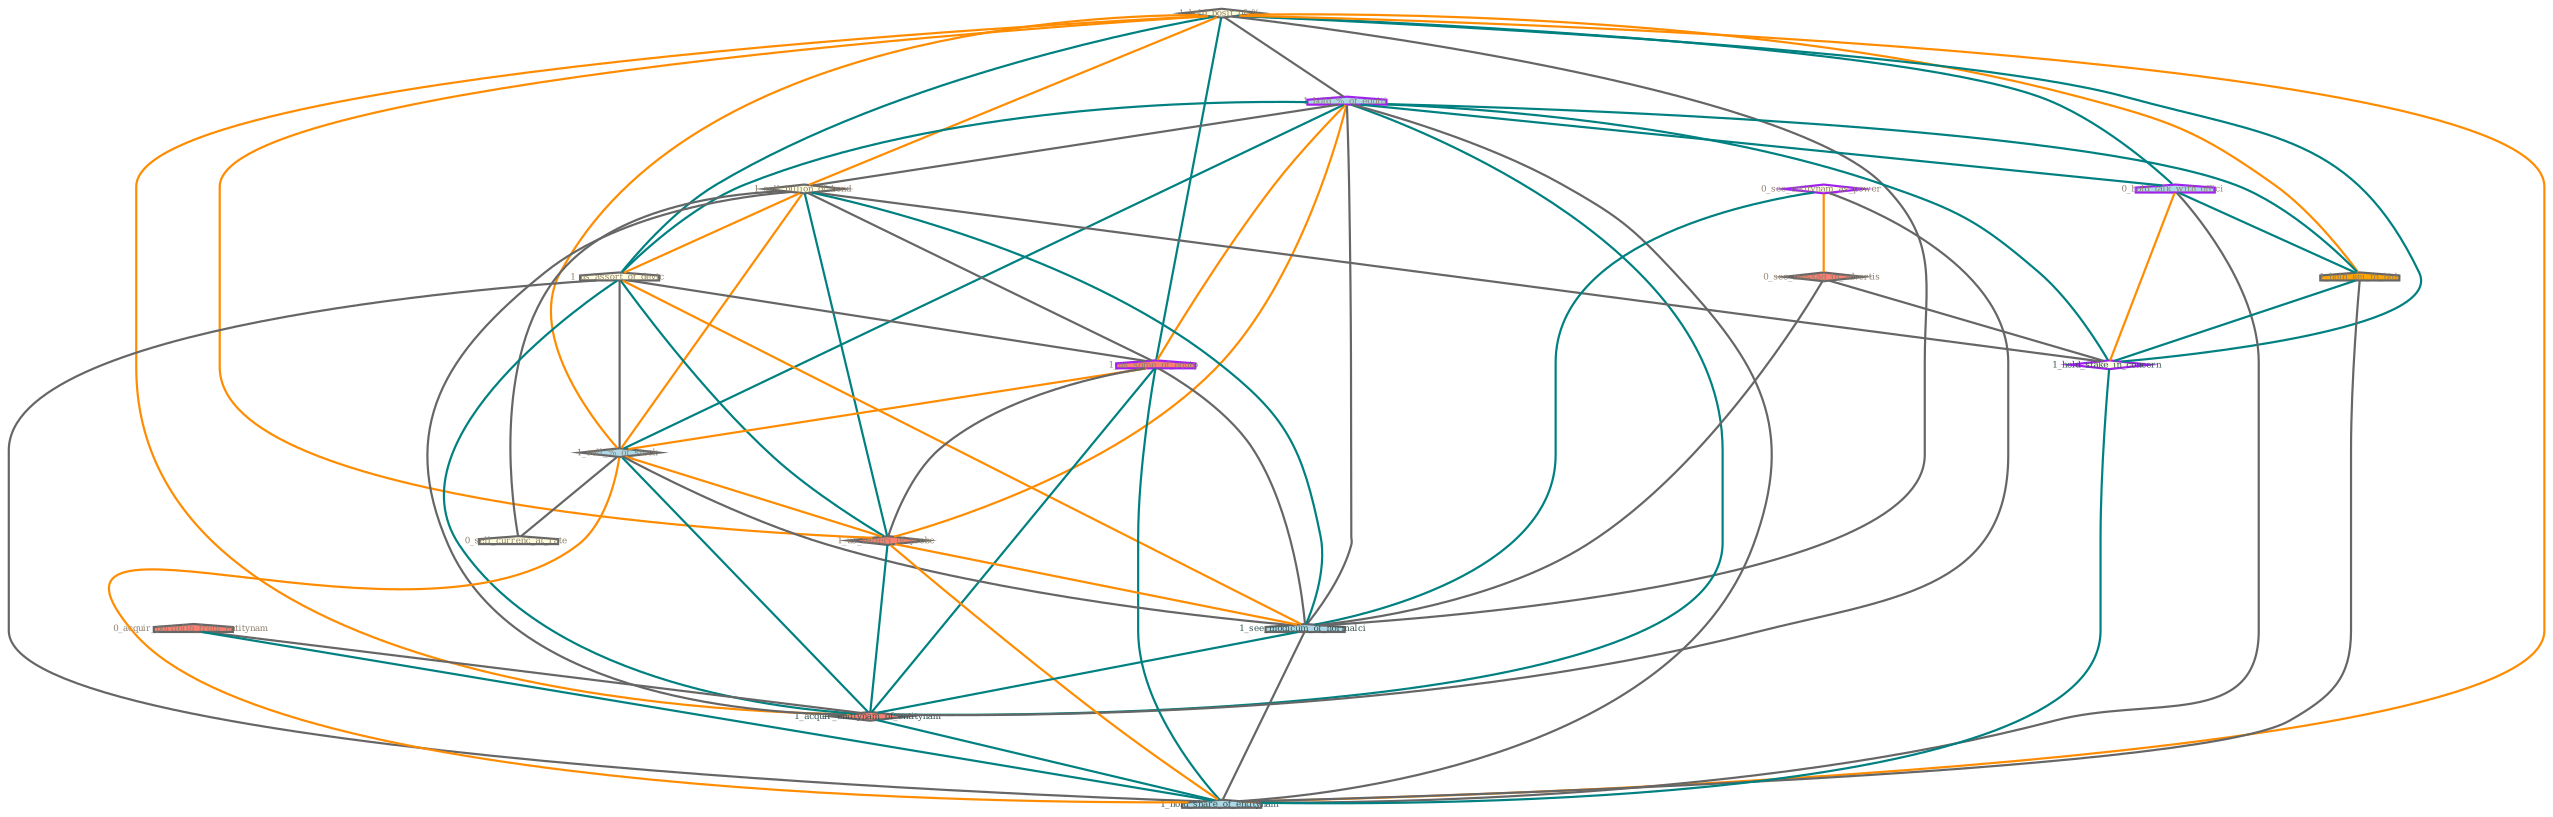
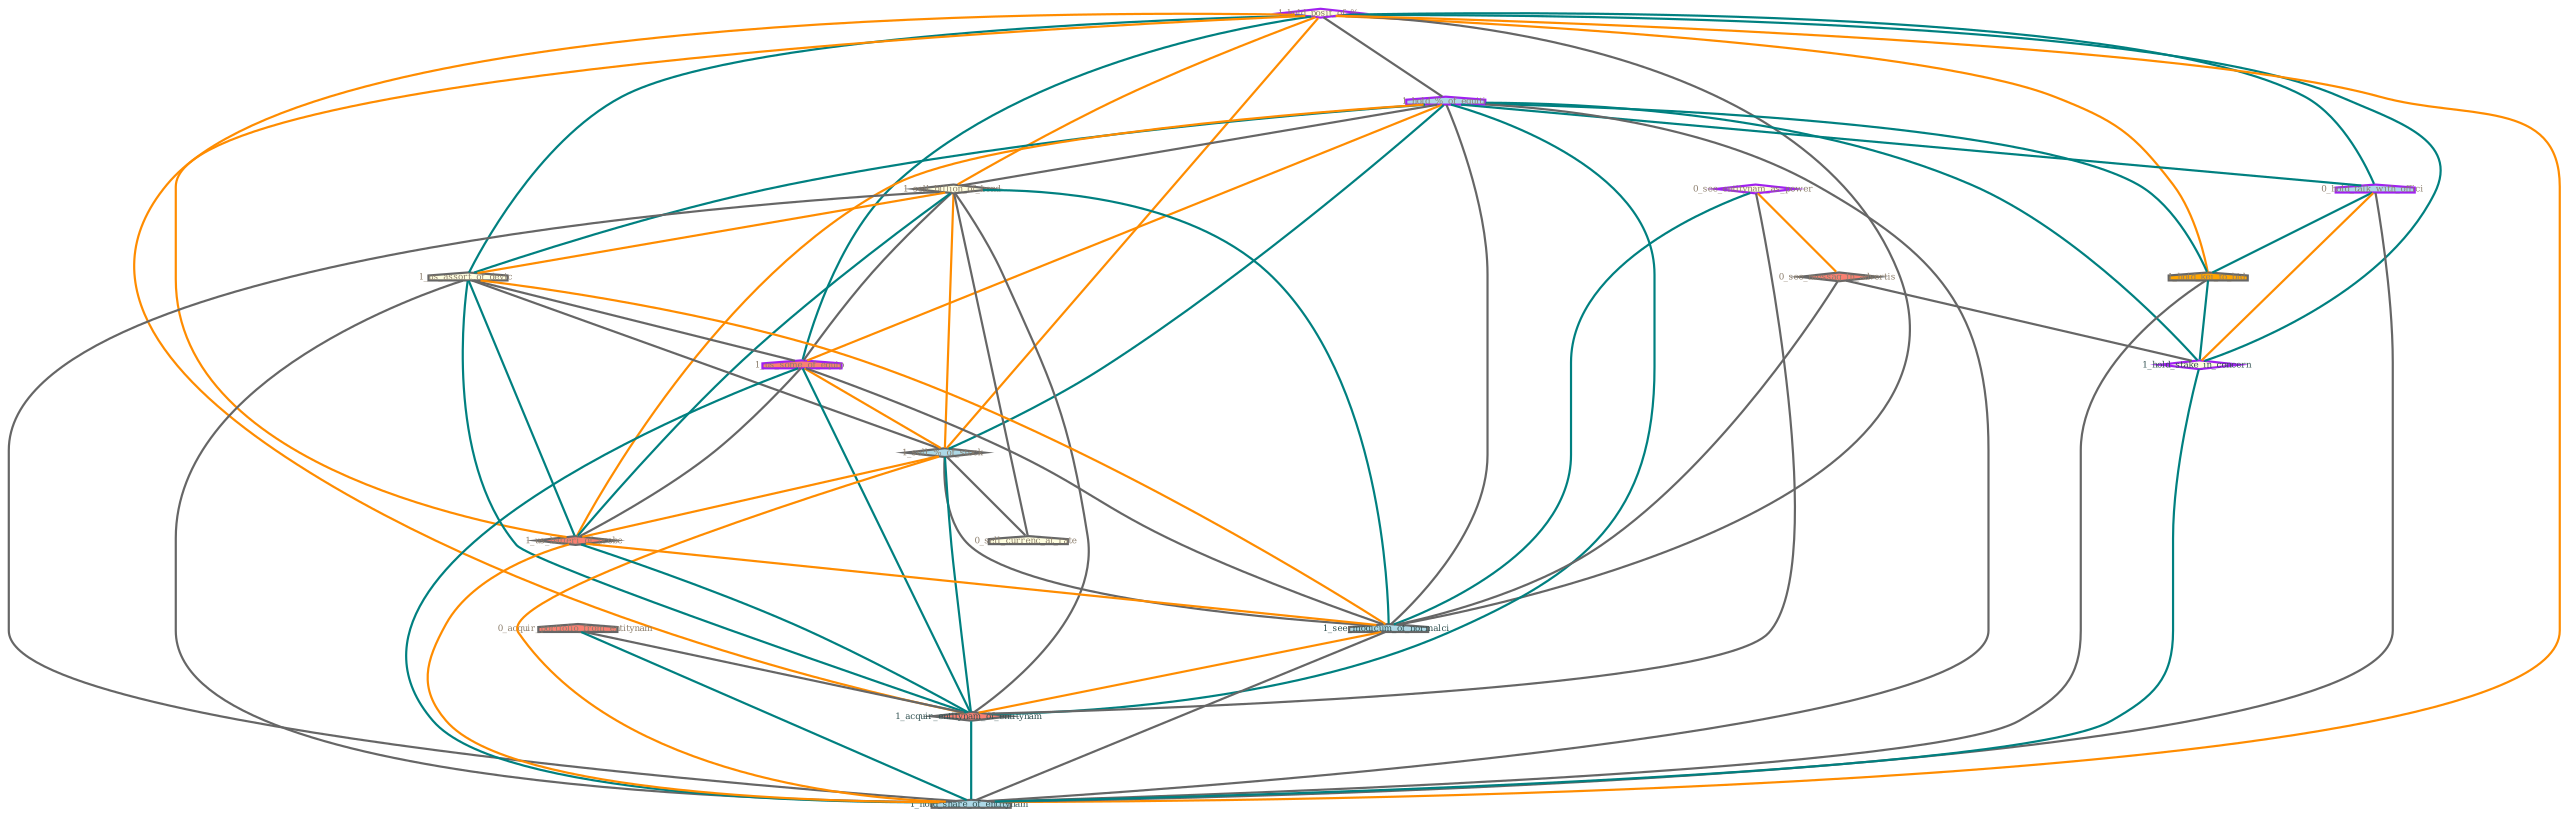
node "1_hold_posit_of_%": color gray40 -> purple
edge "1_sell_billion_of_bond" -- "1_hold_stake_in_concern": now "1_sell_billion_of_bond" -- "1_hold_share_of_entitynam"
edge "1_see_modicum_of_normalci" -- "1_acquir_entitynam_of_entitynam": color teal -> darkorange
